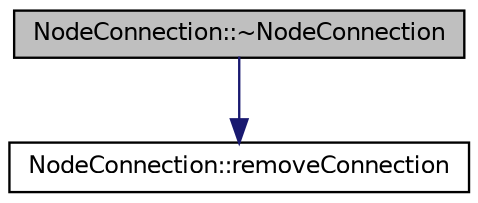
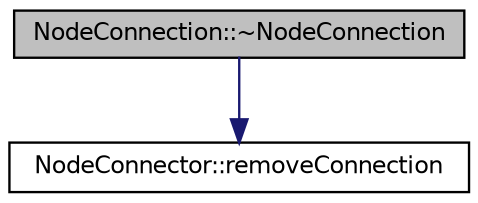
node "NodeConnection::removeConnection": label "NodeConnection::removeConnection" -> "NodeConnector::removeConnection"
